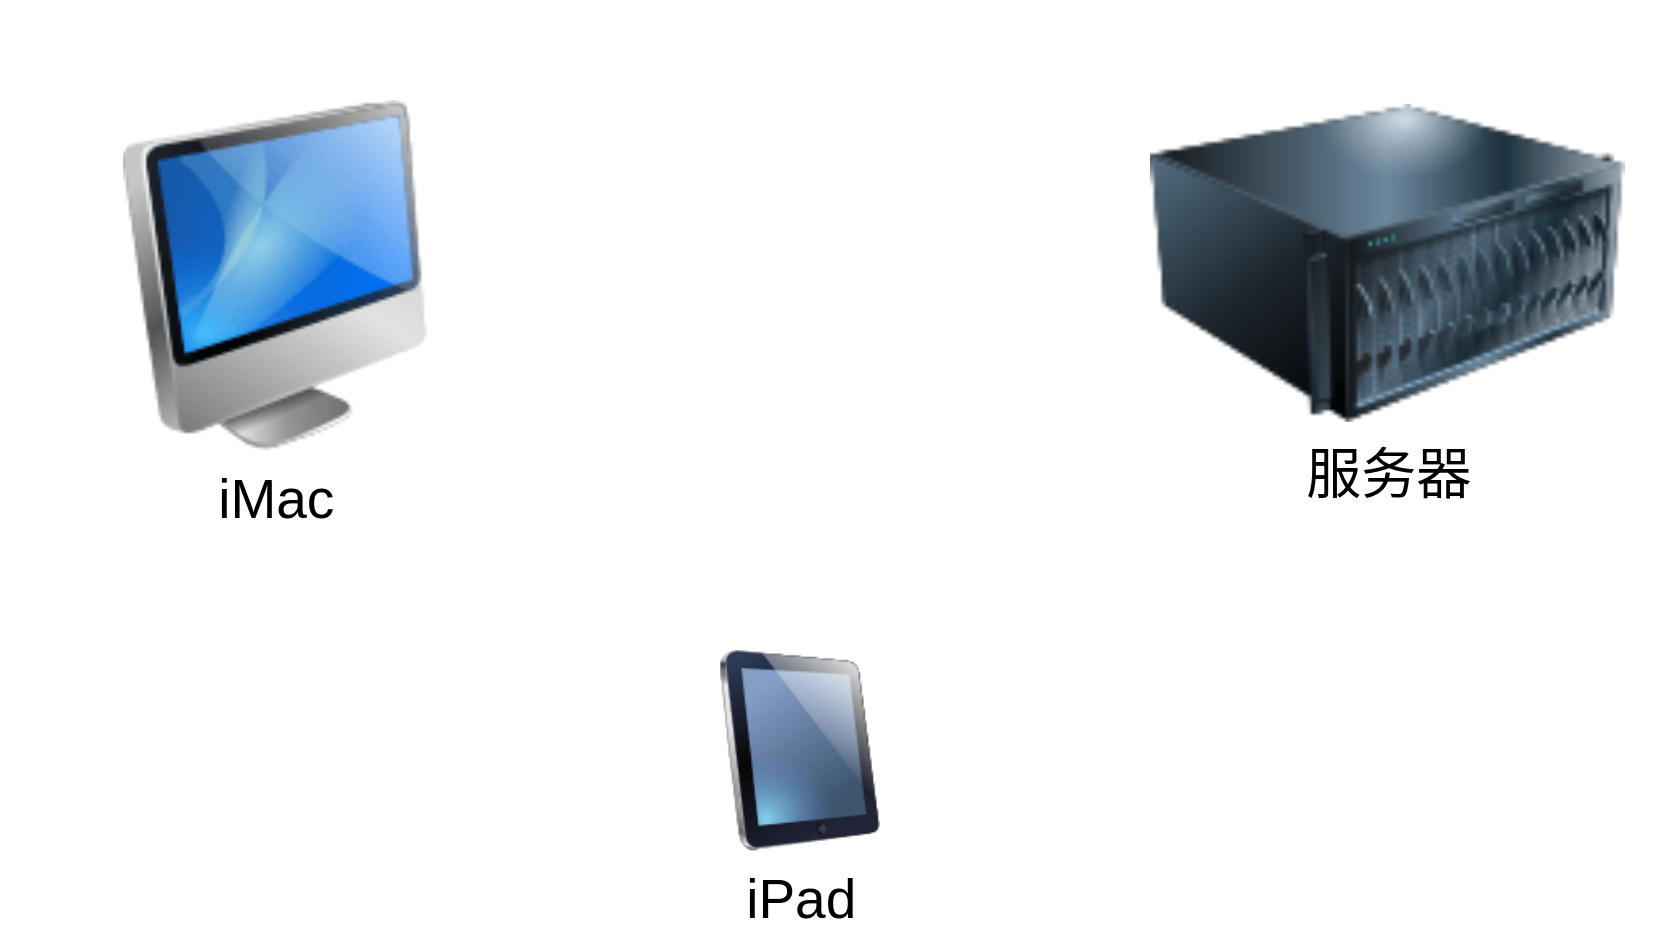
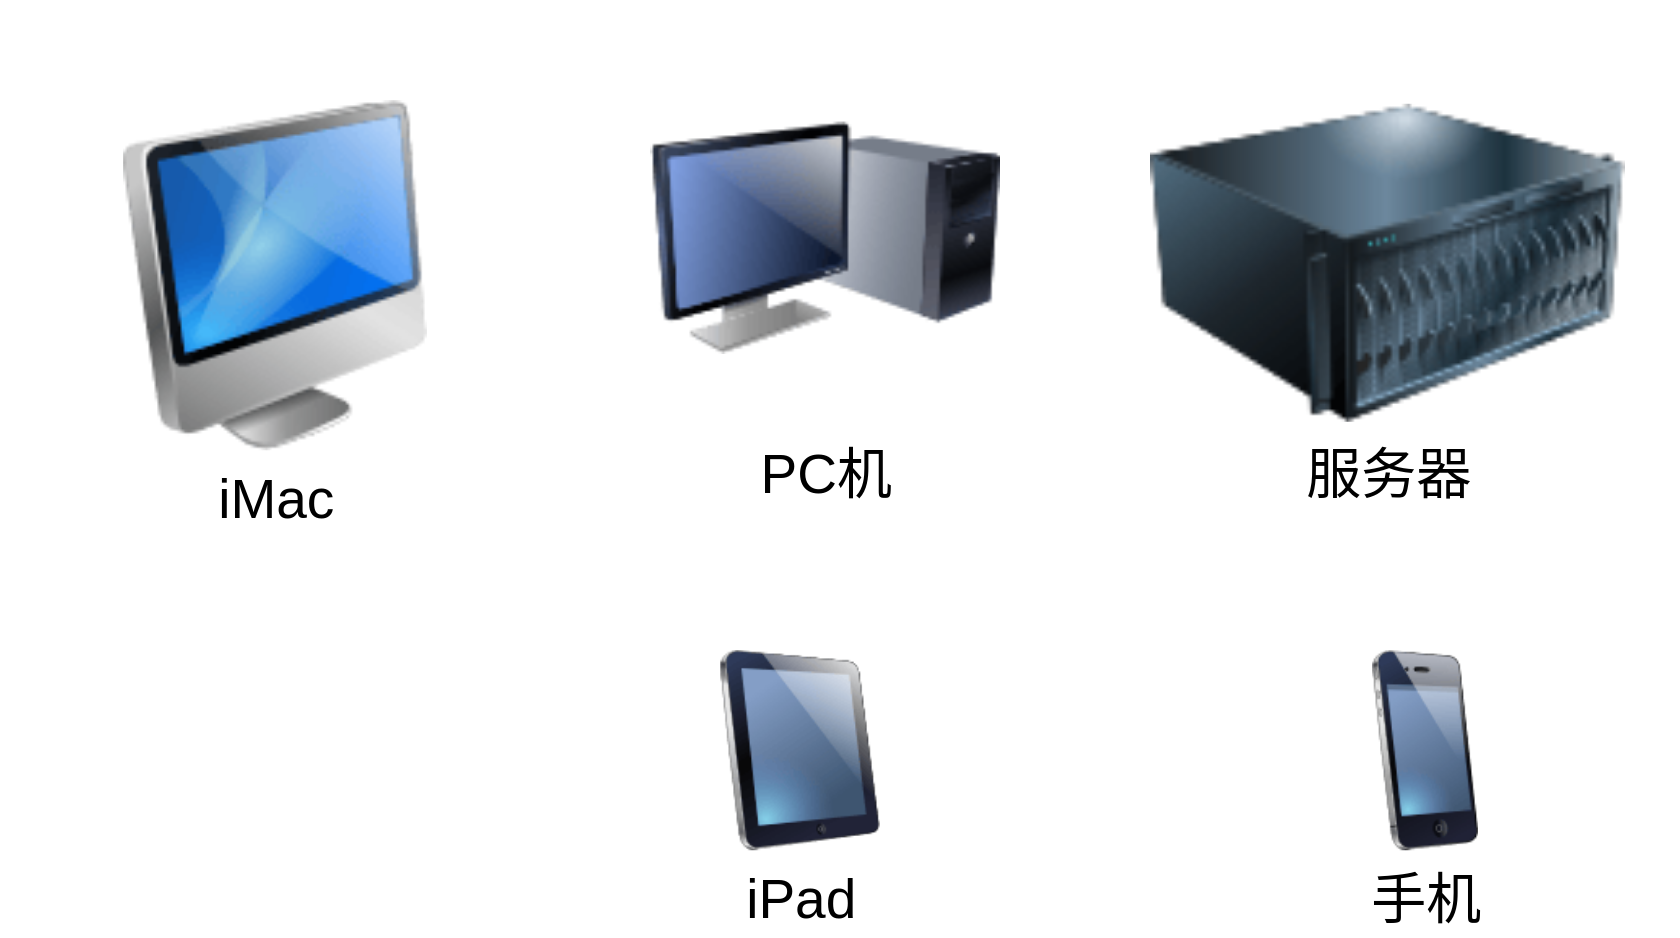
node "PC机": added
node "手机": added
